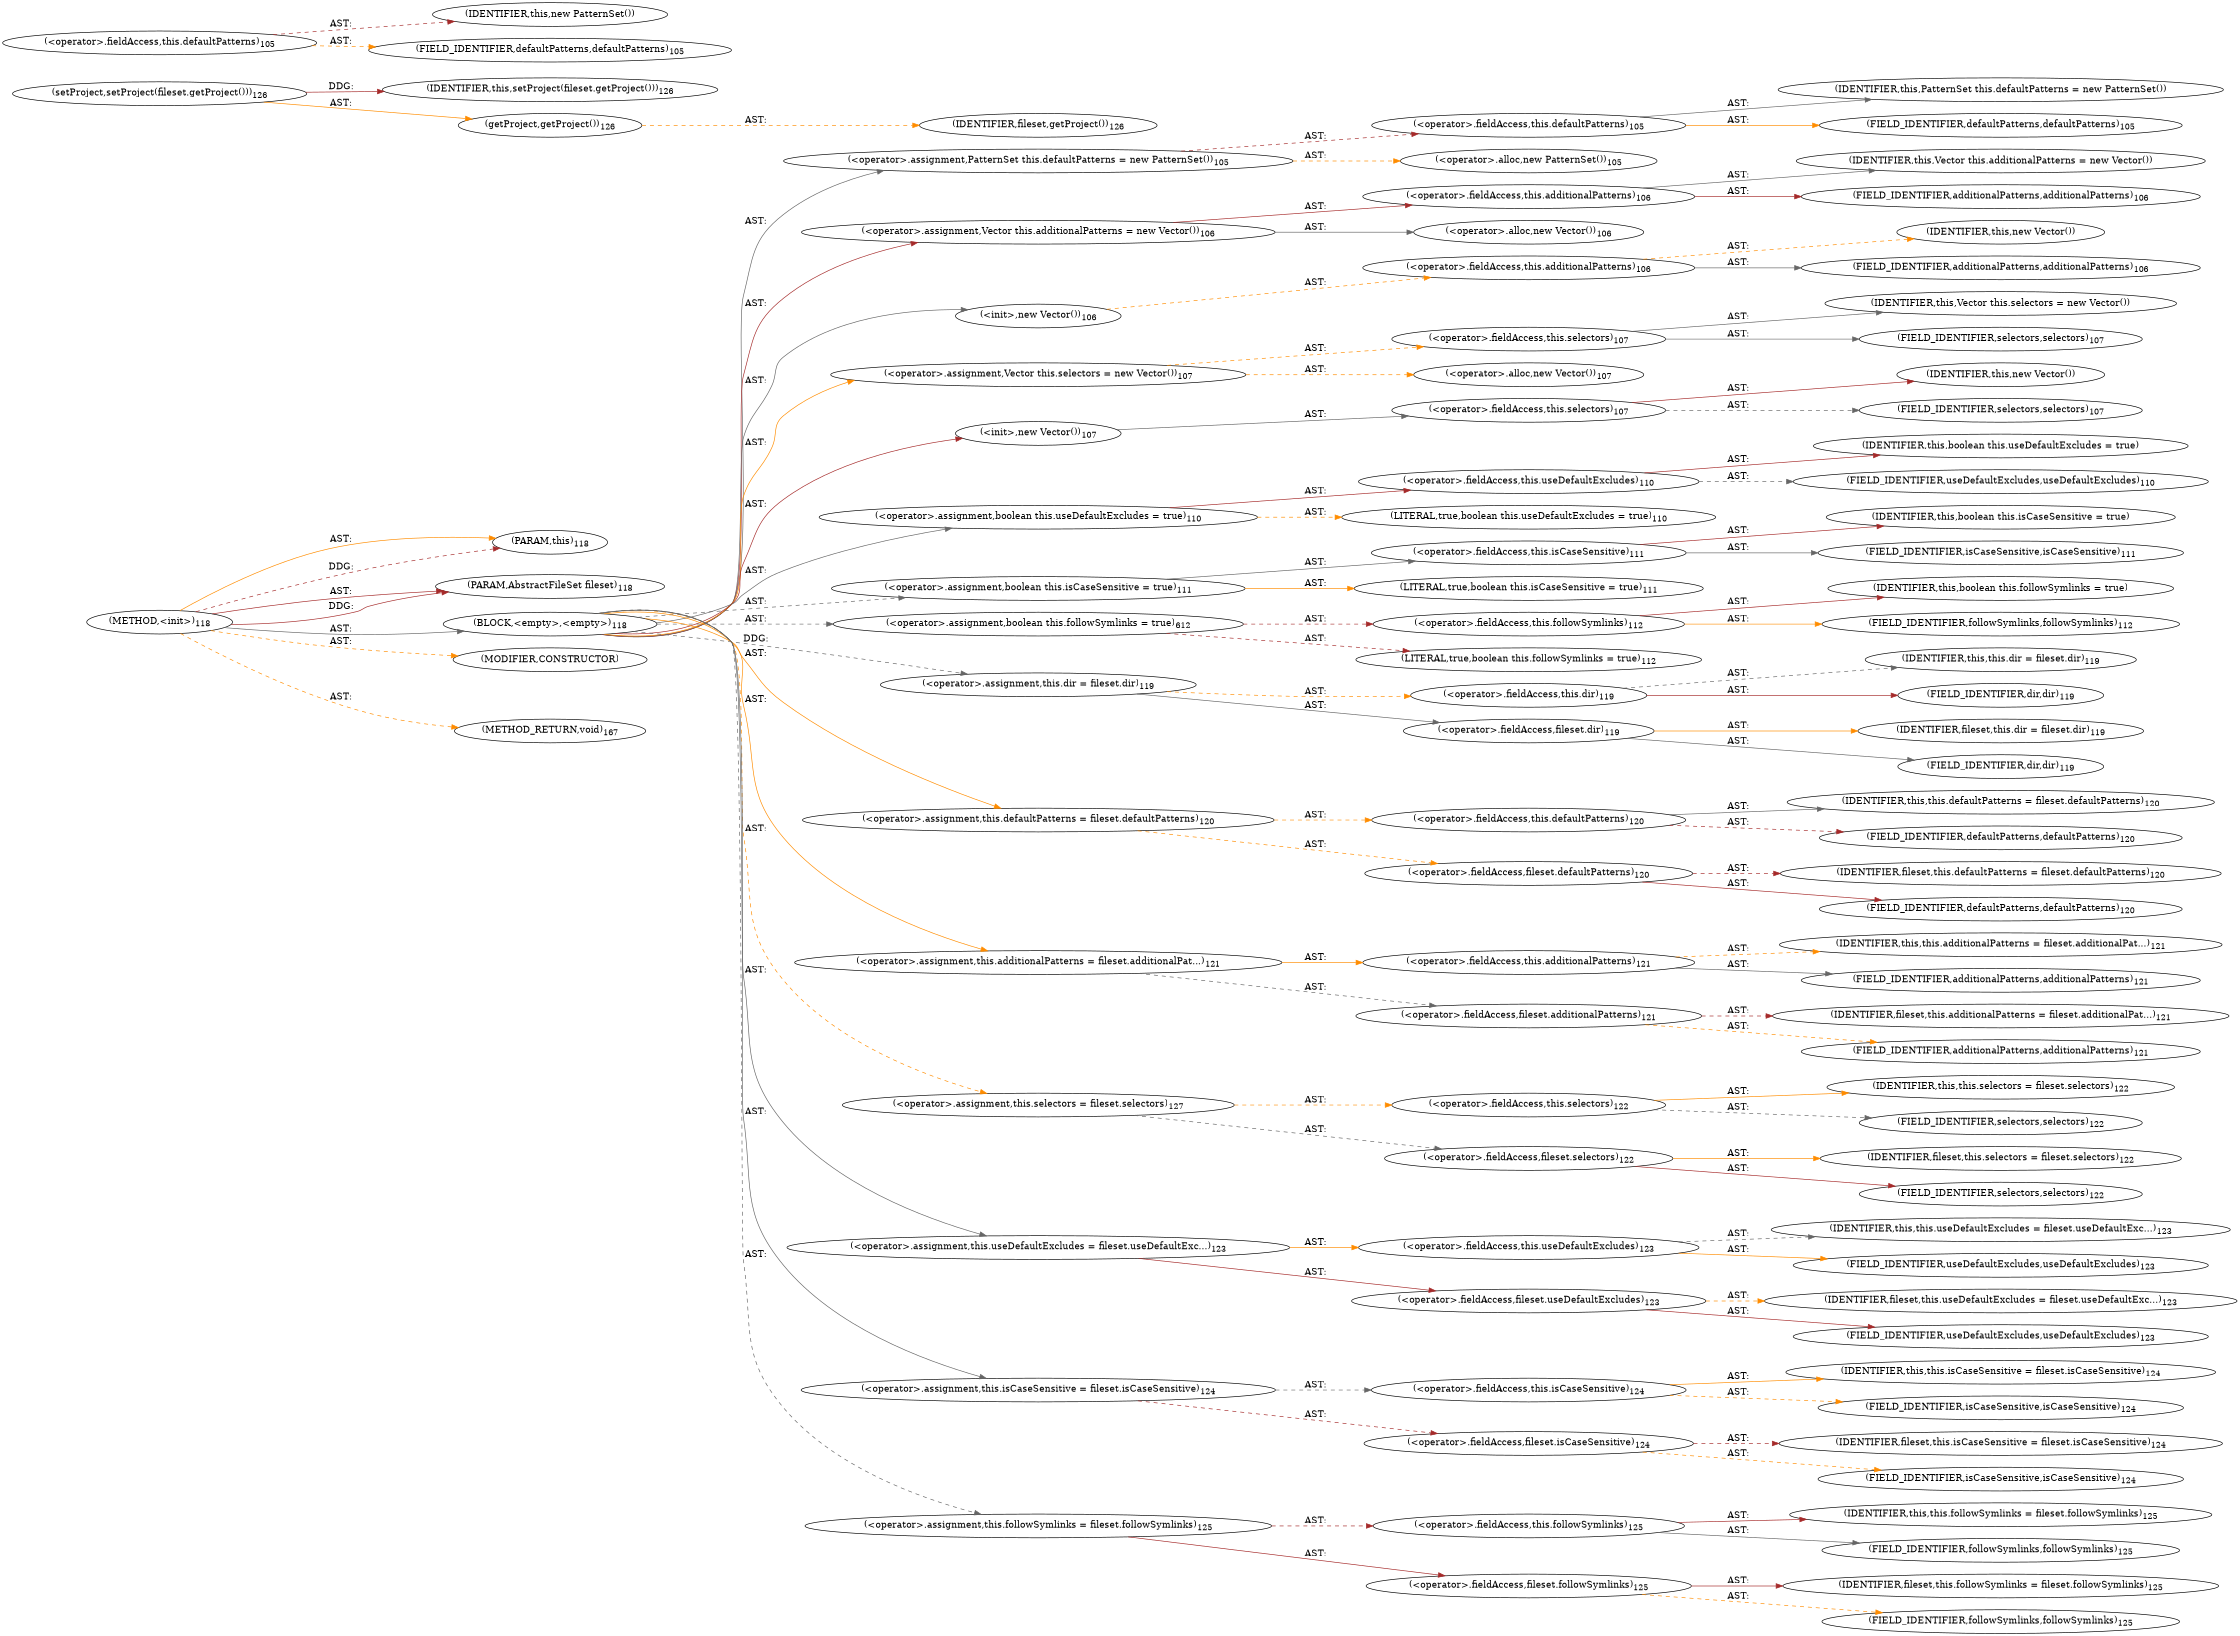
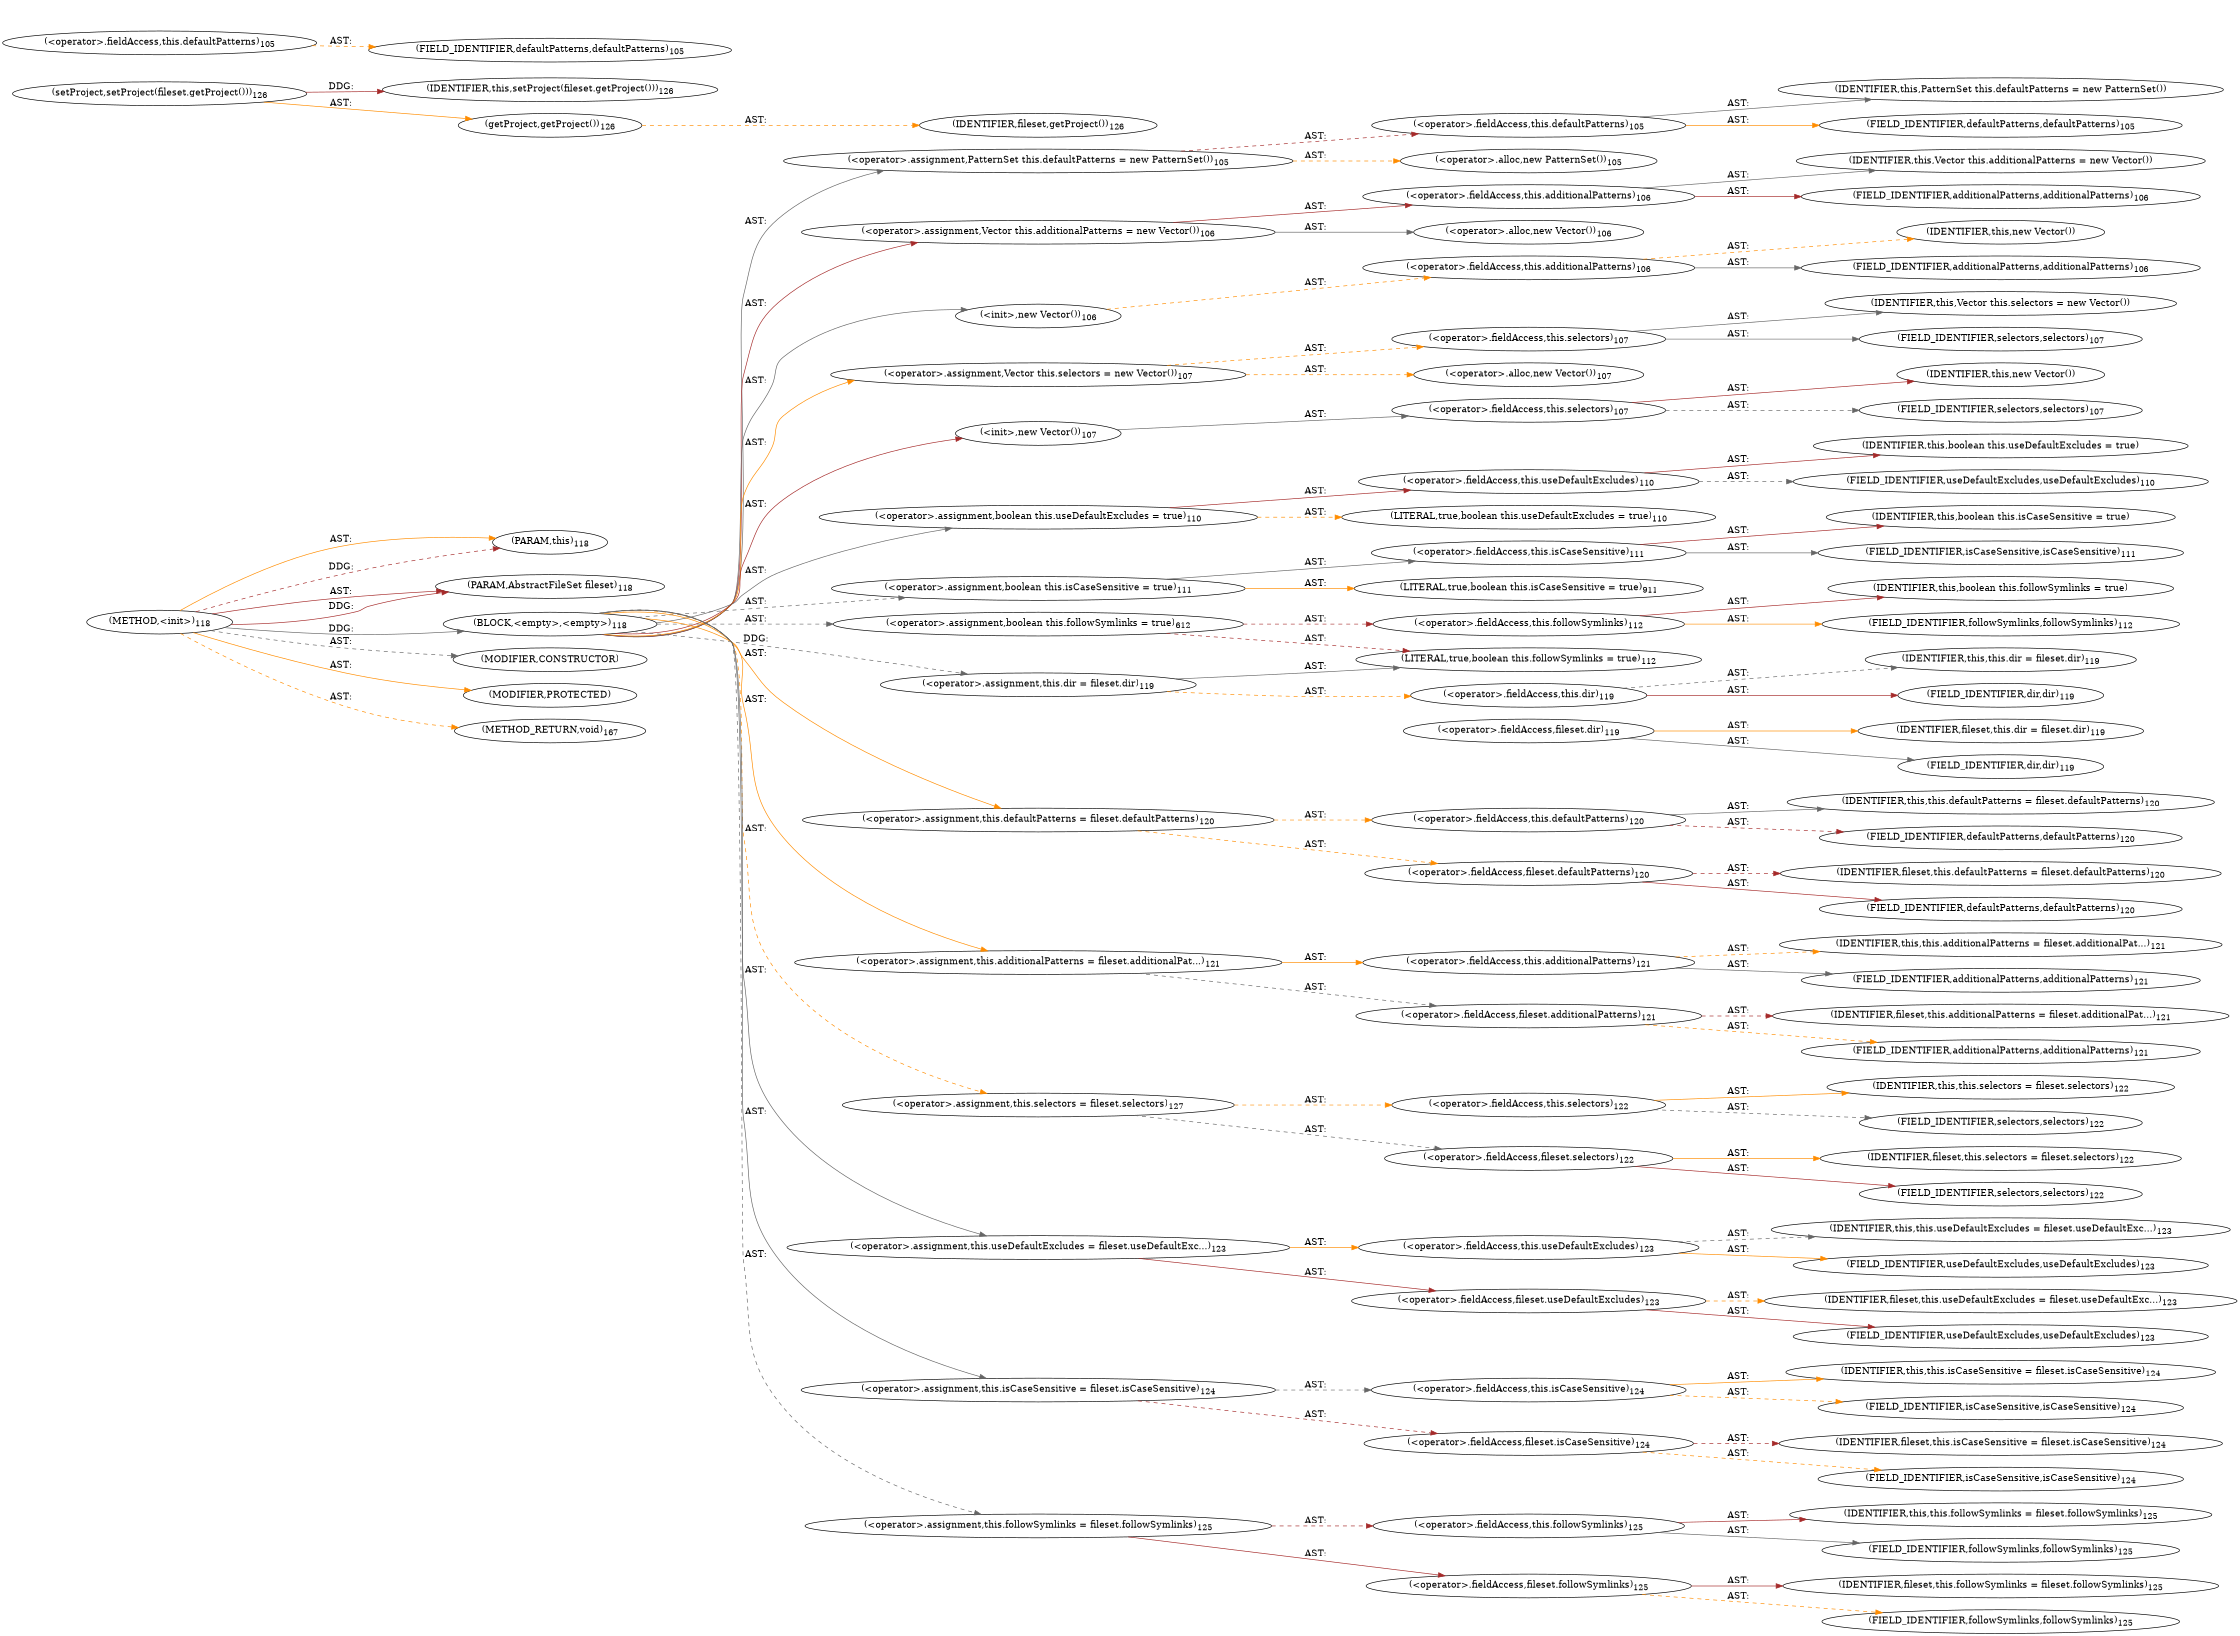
node "(IDENTIFIER,this,new PatternSet())": removed
node "(LITERAL,true,boolean this.isCaseSensitive = true)": text "111" -> "911"
edge "(METHOD,<init>)" -> "(BLOCK,<empty>,<empty>)": label "AST: " -> "DDG: "
edge "(METHOD,<init>)" -> "(MODIFIER,CONSTRUCTOR)": color darkorange -> gray40
node "(MODIFIER,PROTECTED)": added
edge "(<operator>.assignment,this.dir = fileset.dir)" -> "(<operator>.fieldAccess,fileset.dir)": now "(<operator>.assignment,this.dir = fileset.dir)" -> "(LITERAL,true,boolean this.followSymlinks = true)"
